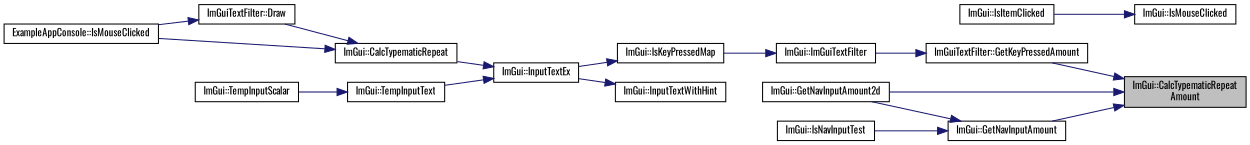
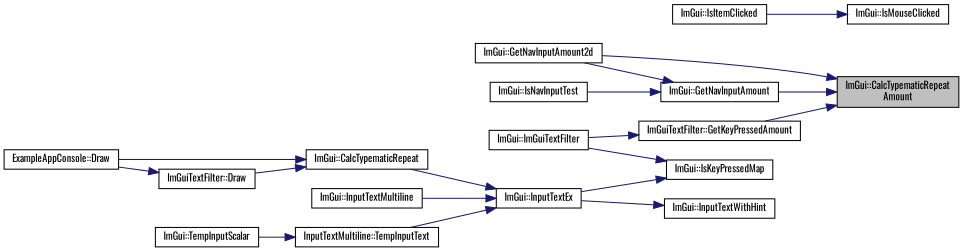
node "ExampleAppConsole::IsMouseClicked": label "ExampleAppConsole::IsMouseClicked" -> "ExampleAppConsole::Draw"
edge "ImGui::IsKeyPressedMap" -> "ImGui::ImGuiTextFilter": reversed
node "ImGui::TempInputText": label "ImGui::TempInputText" -> "InputTextMultiline::TempInputText"
node "ImGui::InputTextMultiline": added
